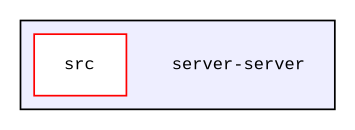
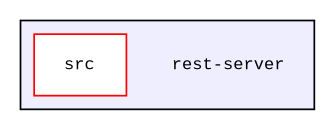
node "server-server": label "server-server" -> "rest-server"
